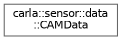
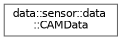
node "carla::sensor::data ::CAMData": label "carla::sensor::data ::CAMData" -> "data::sensor::data ::CAMData"
